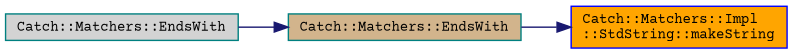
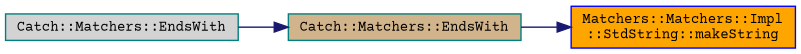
node "Catch::Matchers::Impl ::StdString::makeString": label "Catch::Matchers::Impl ::StdString::makeString" -> "Matchers::Matchers::Impl ::StdString::makeString"
